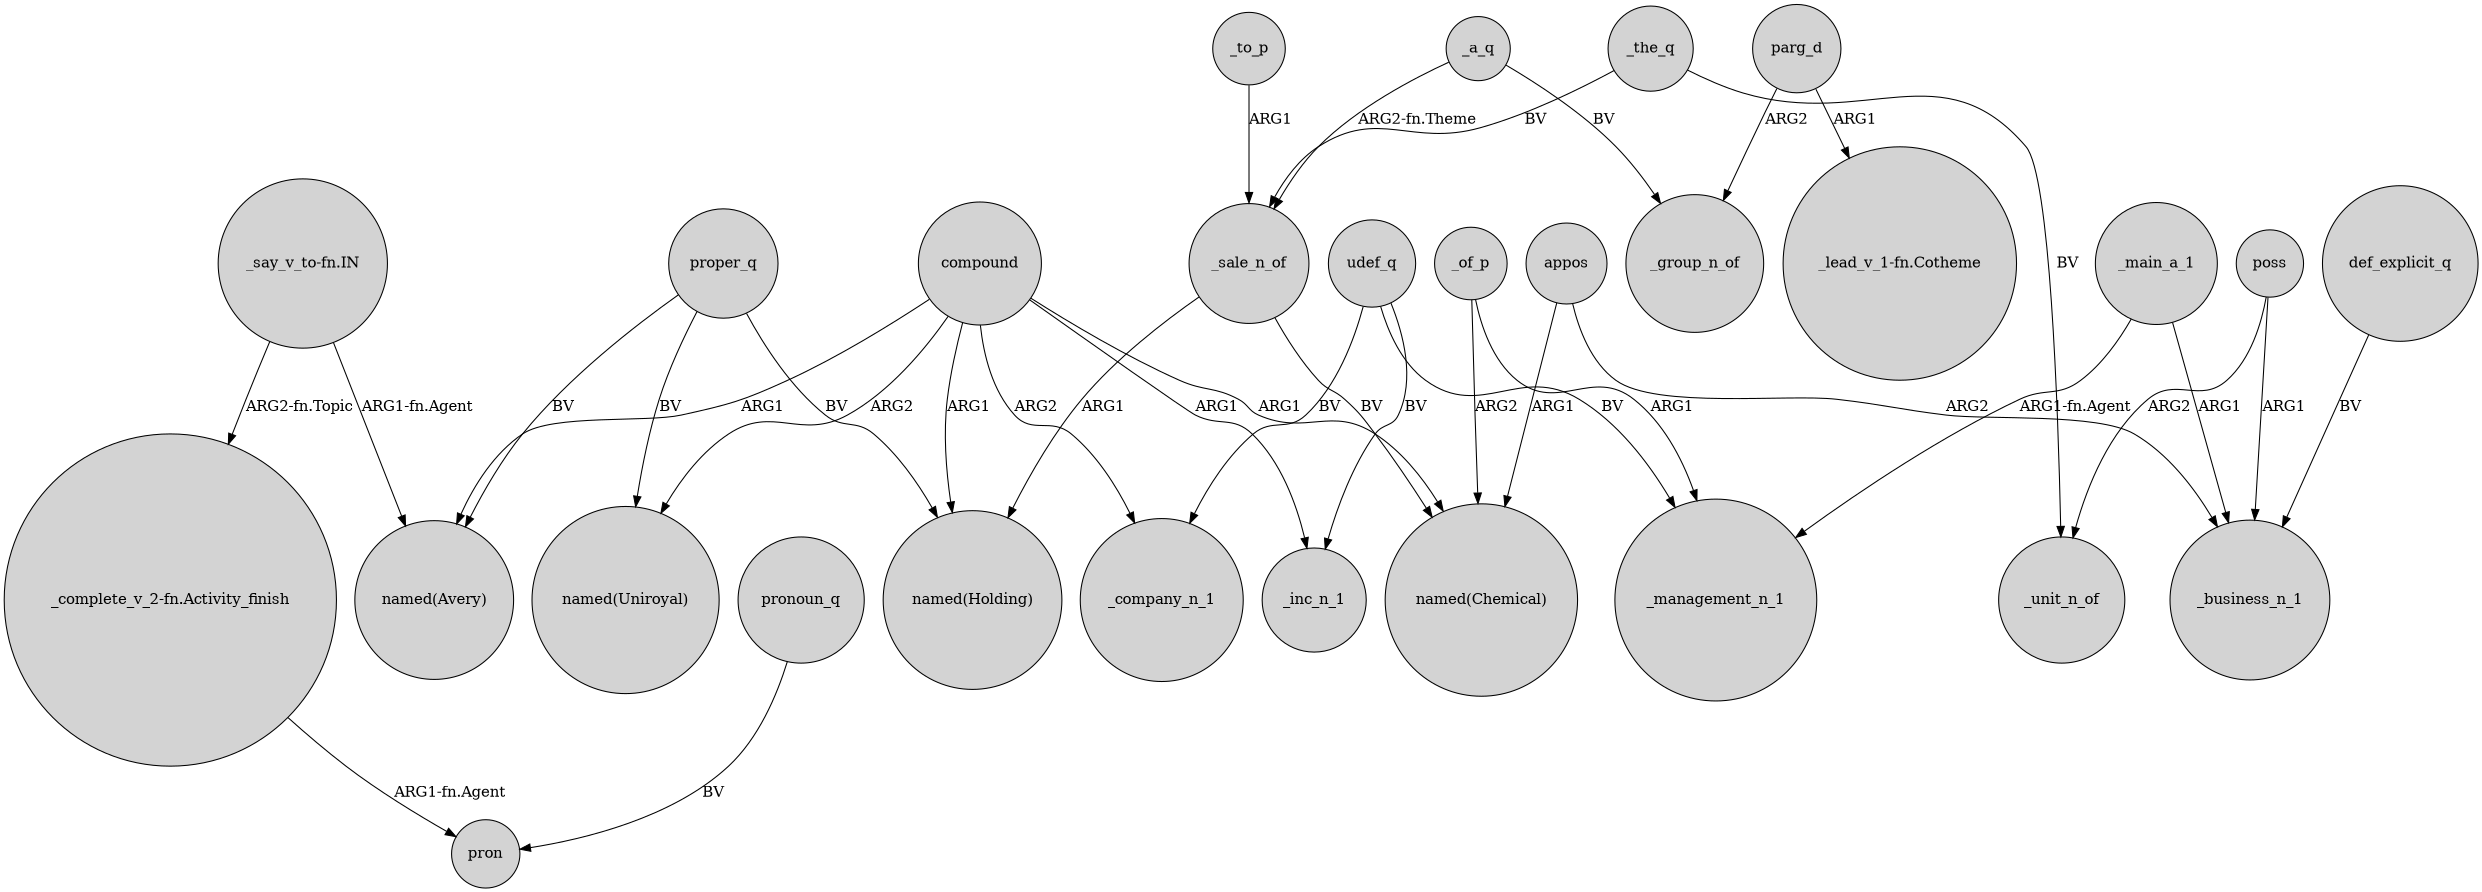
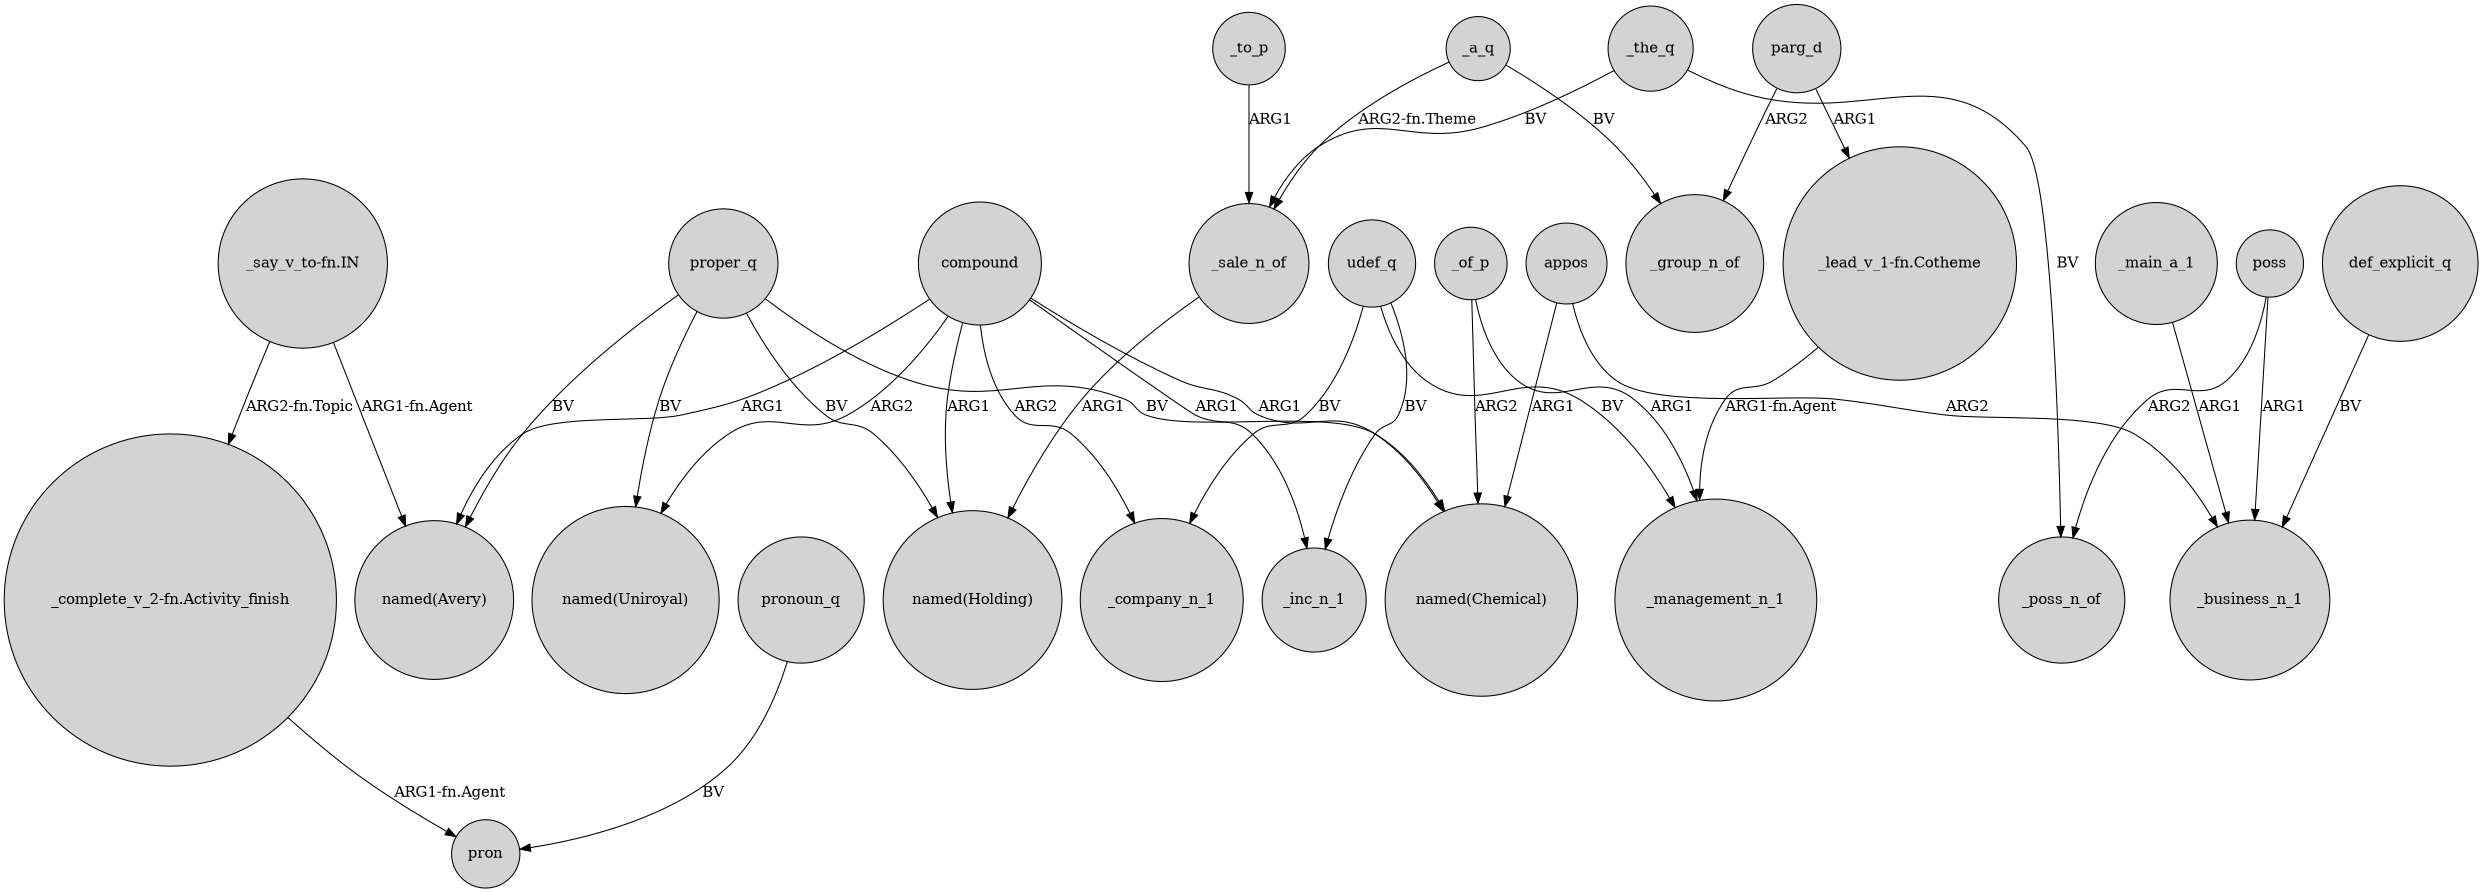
edge "_sale_n_of" -> "named(Chemical)": now "proper_q" -> "named(Chemical)"
edge "_main_a_1" -> "_management_n_1": now "_lead_v_1-fn.Cotheme" -> "_management_n_1"
node "_unit_n_of": label "_unit_n_of" -> "_poss_n_of"
